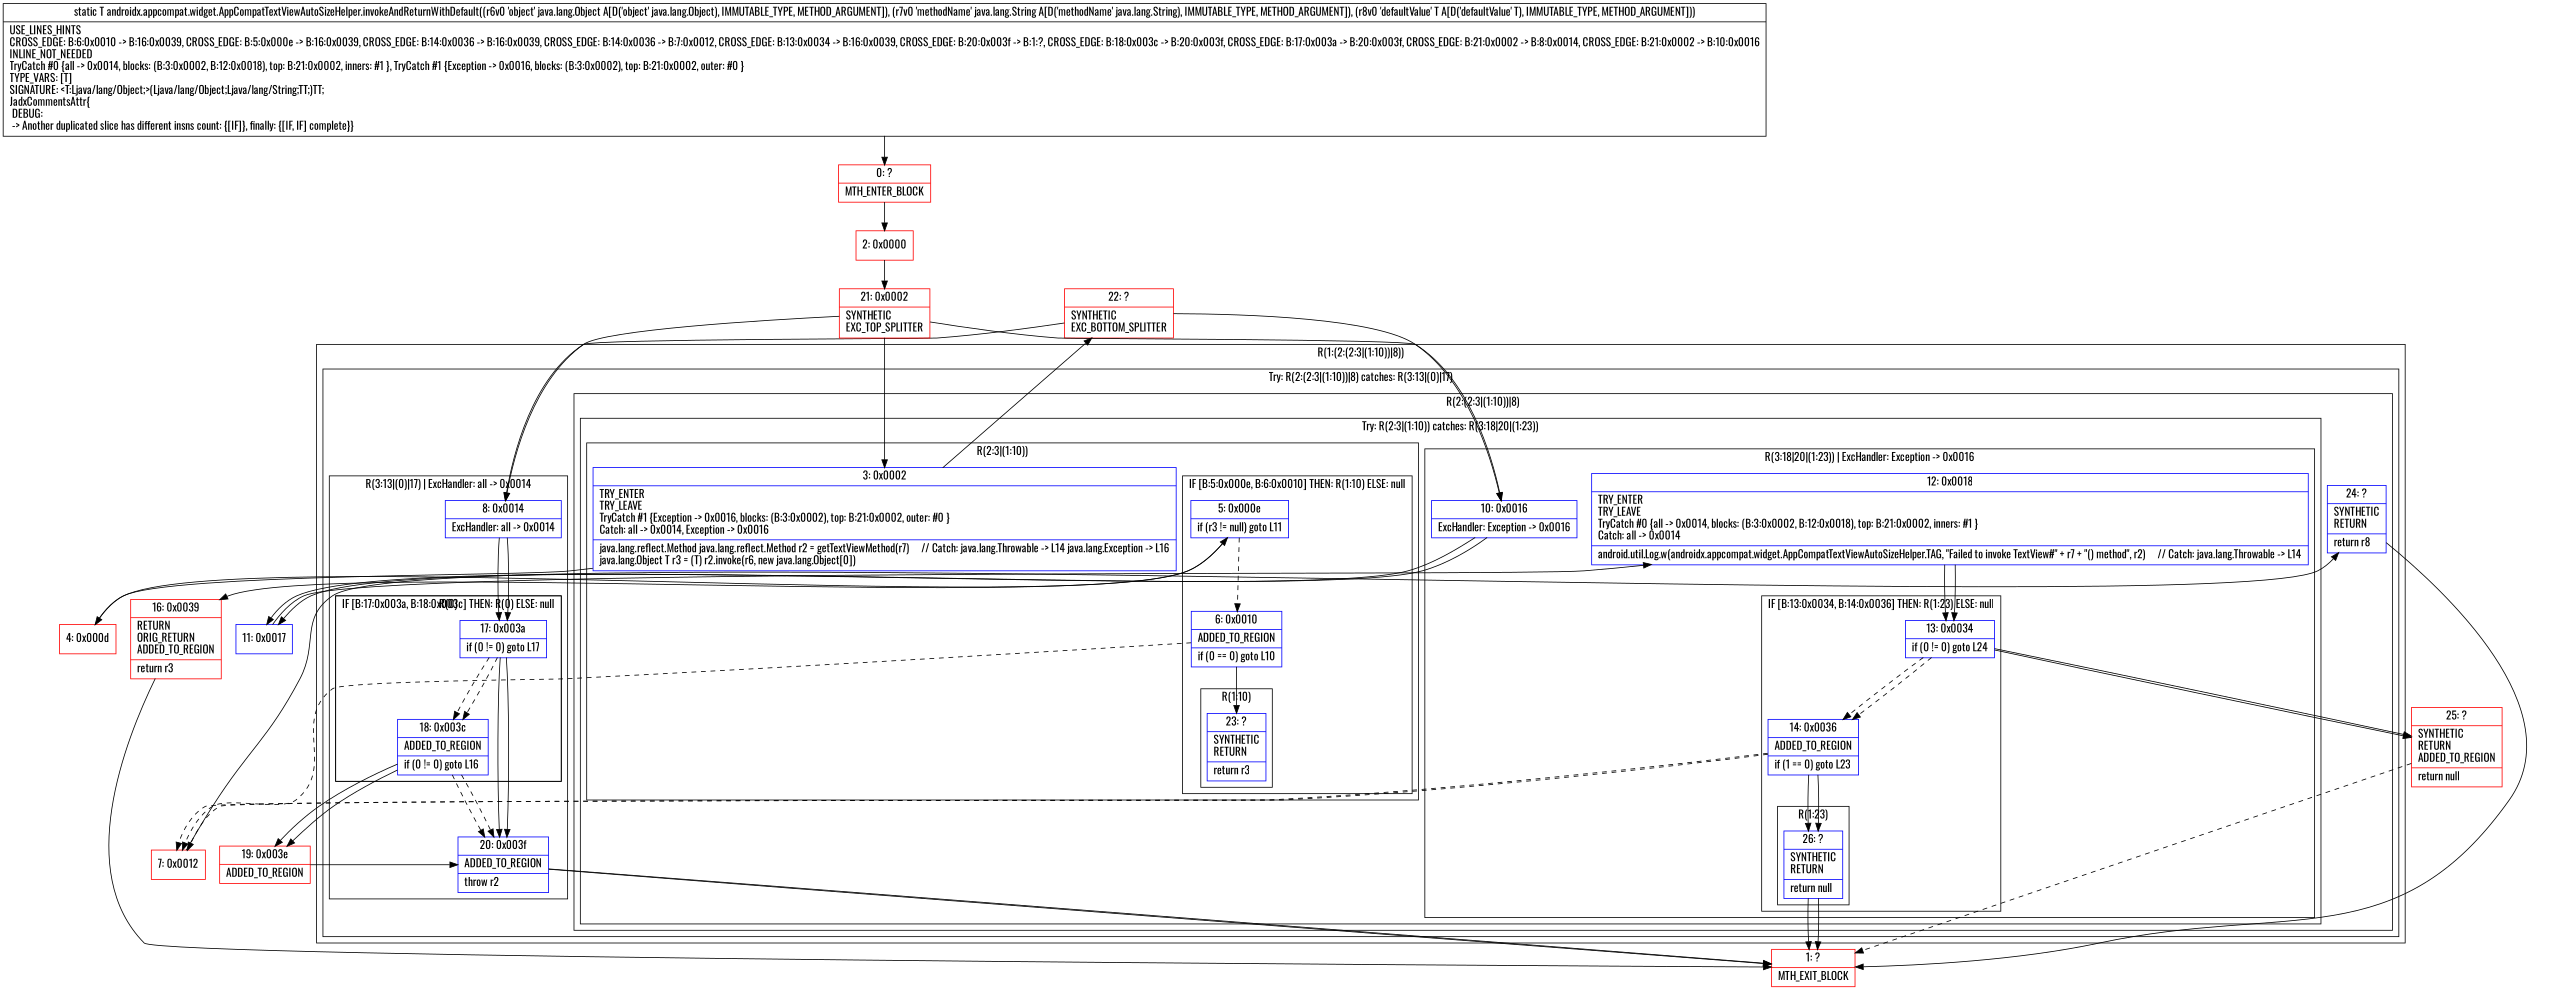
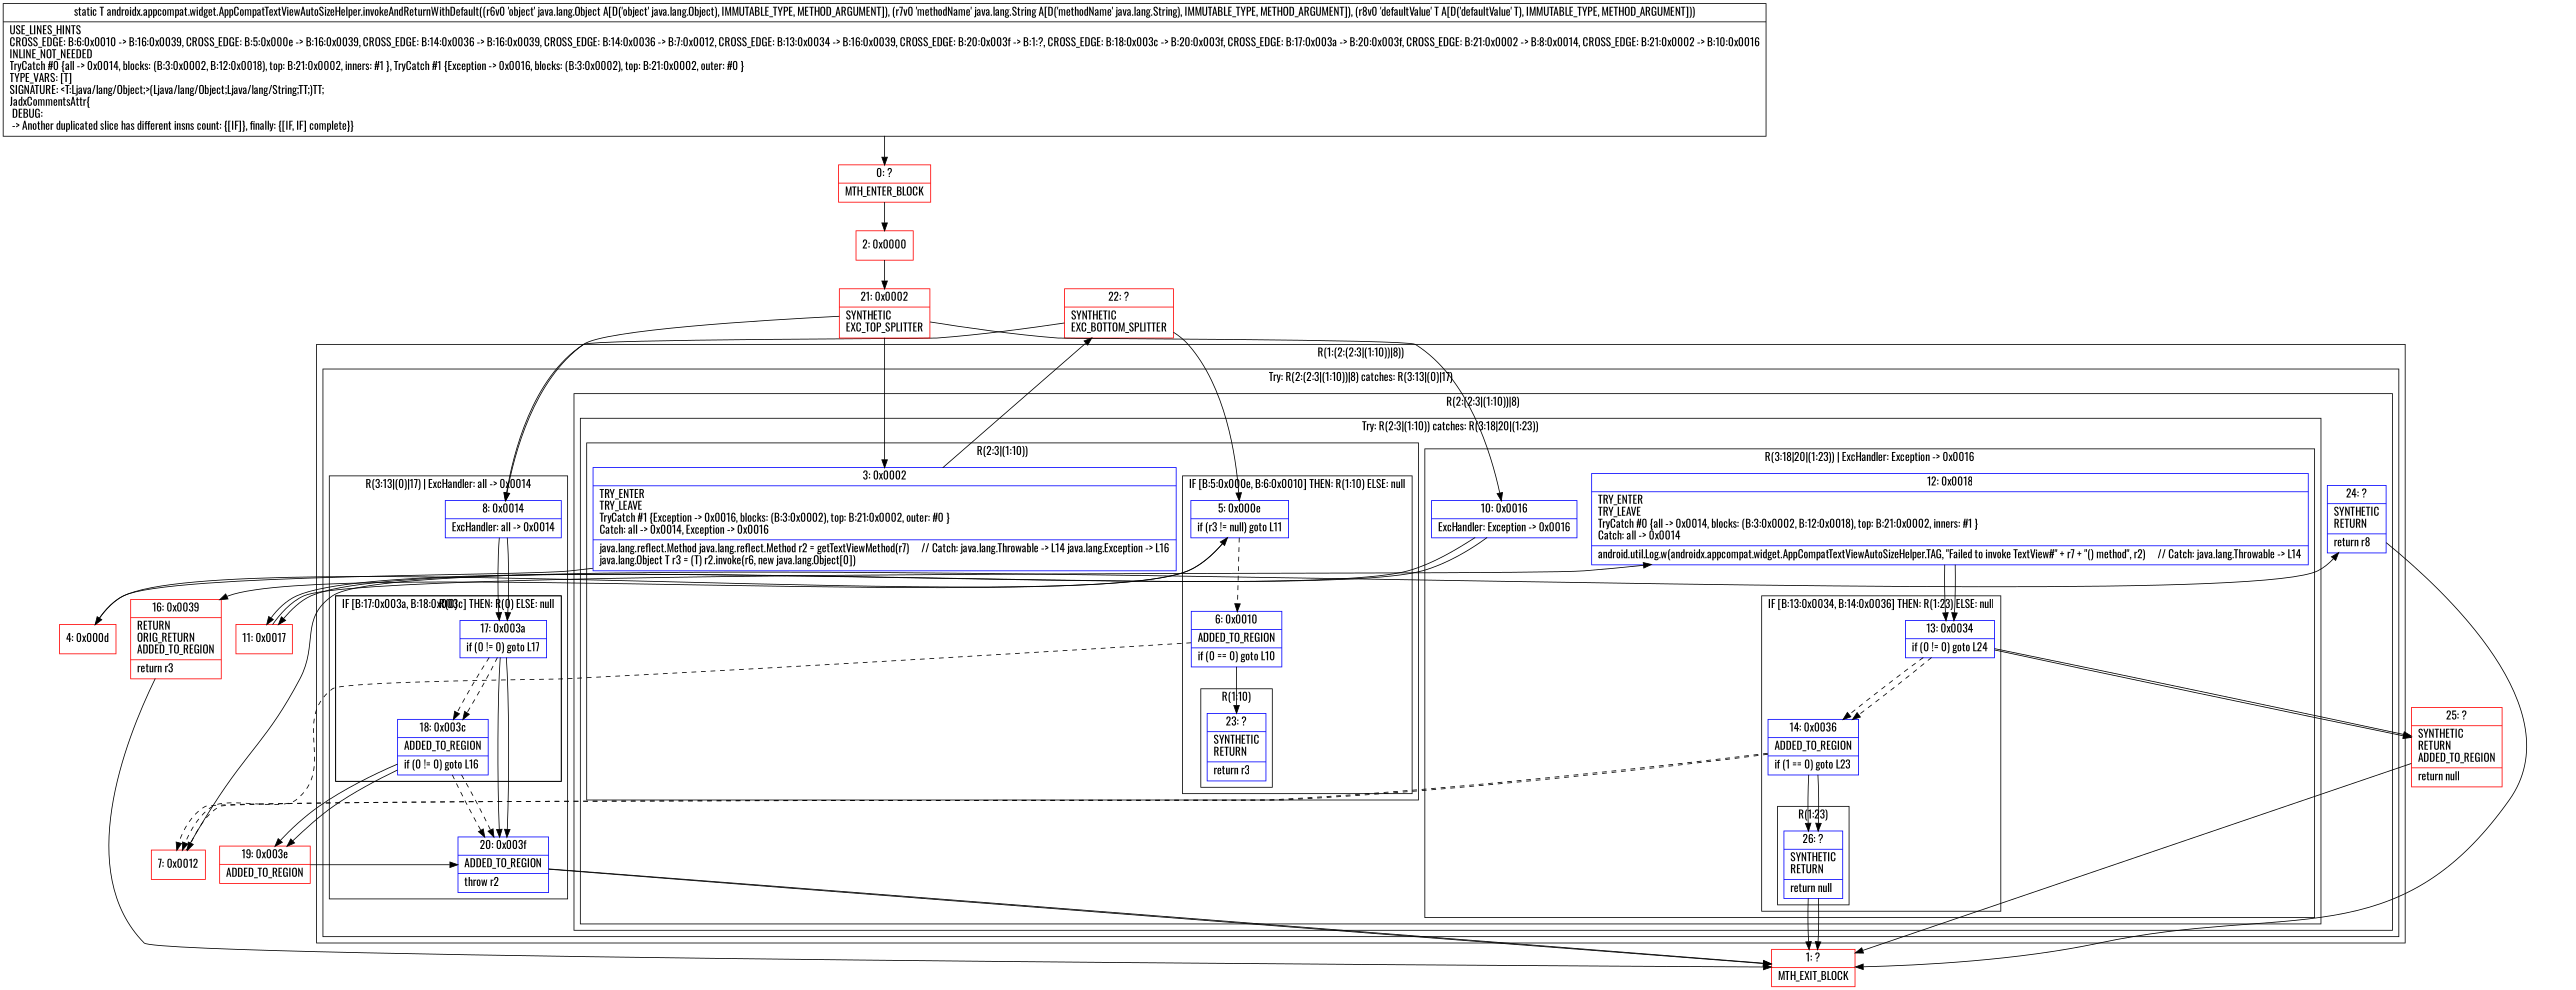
edge "22: ?" -> "10: 0x0016": now "22: ?" -> "5: 0x000e"
node "11: 0x0017": color blue -> red
edge "25: ?" -> "1: ?": style dashed -> solid
